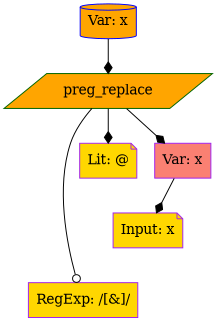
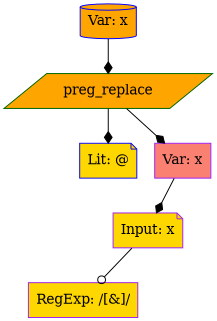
node "Lit: @": color purple -> blue
edge "preg_replace" -> "RegExp: /[&]/": now "Input: x" -> "RegExp: /[&]/"
